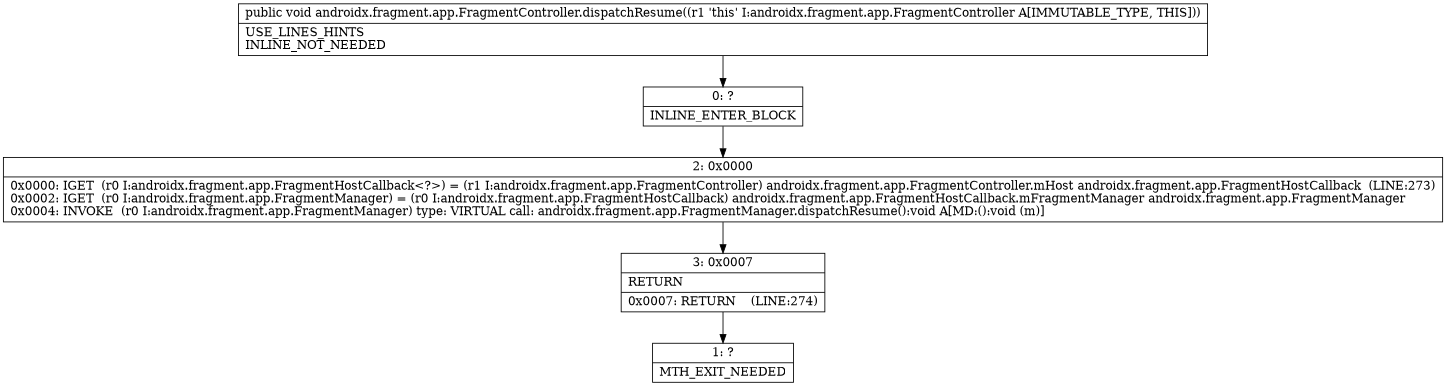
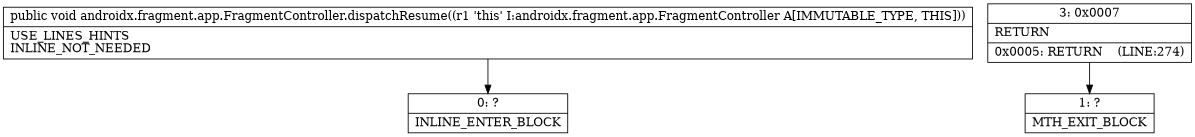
node "2: 0x0000": removed
node "3: 0x0007": text "0x0007: RETURN    (LINE:274)" -> "0x0005: RETURN    (LINE:274)"
node "1: ?": text "MTH_EXIT_NEEDED" -> "MTH_EXIT_BLOCK"
